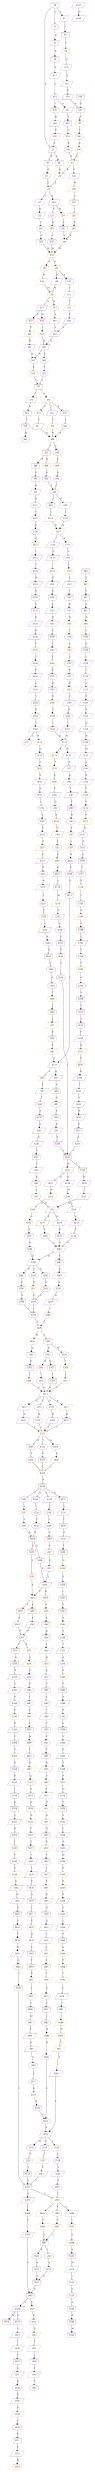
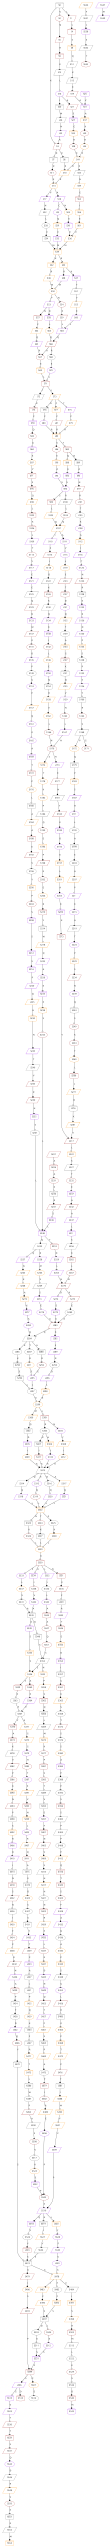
edge "S82" -> "S84": added, label "A"
edge "S217" -> "S221": removed, label "Q"
edge "S516" -> "S524": removed, label "D"
